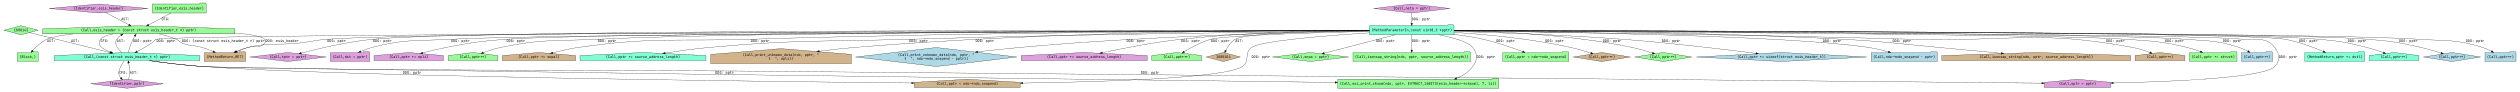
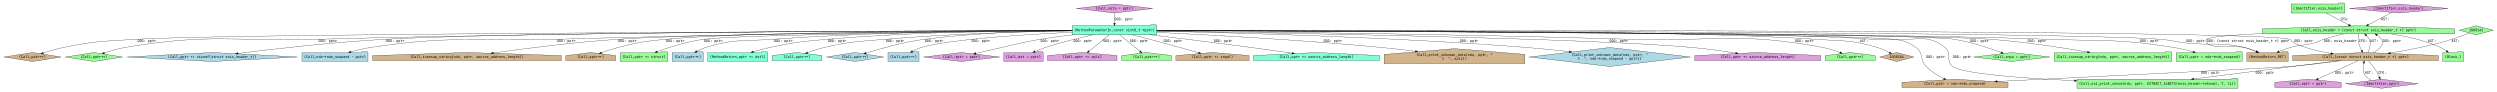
edge "(MethodParameterIn,const uint8_t *pptr)" -> "(Call,optr = pptr)": removed, label "DDG: pptr"
node "(Call,(const struct esis_header_t *) pptr)": fillcolor aquamarine -> tan
